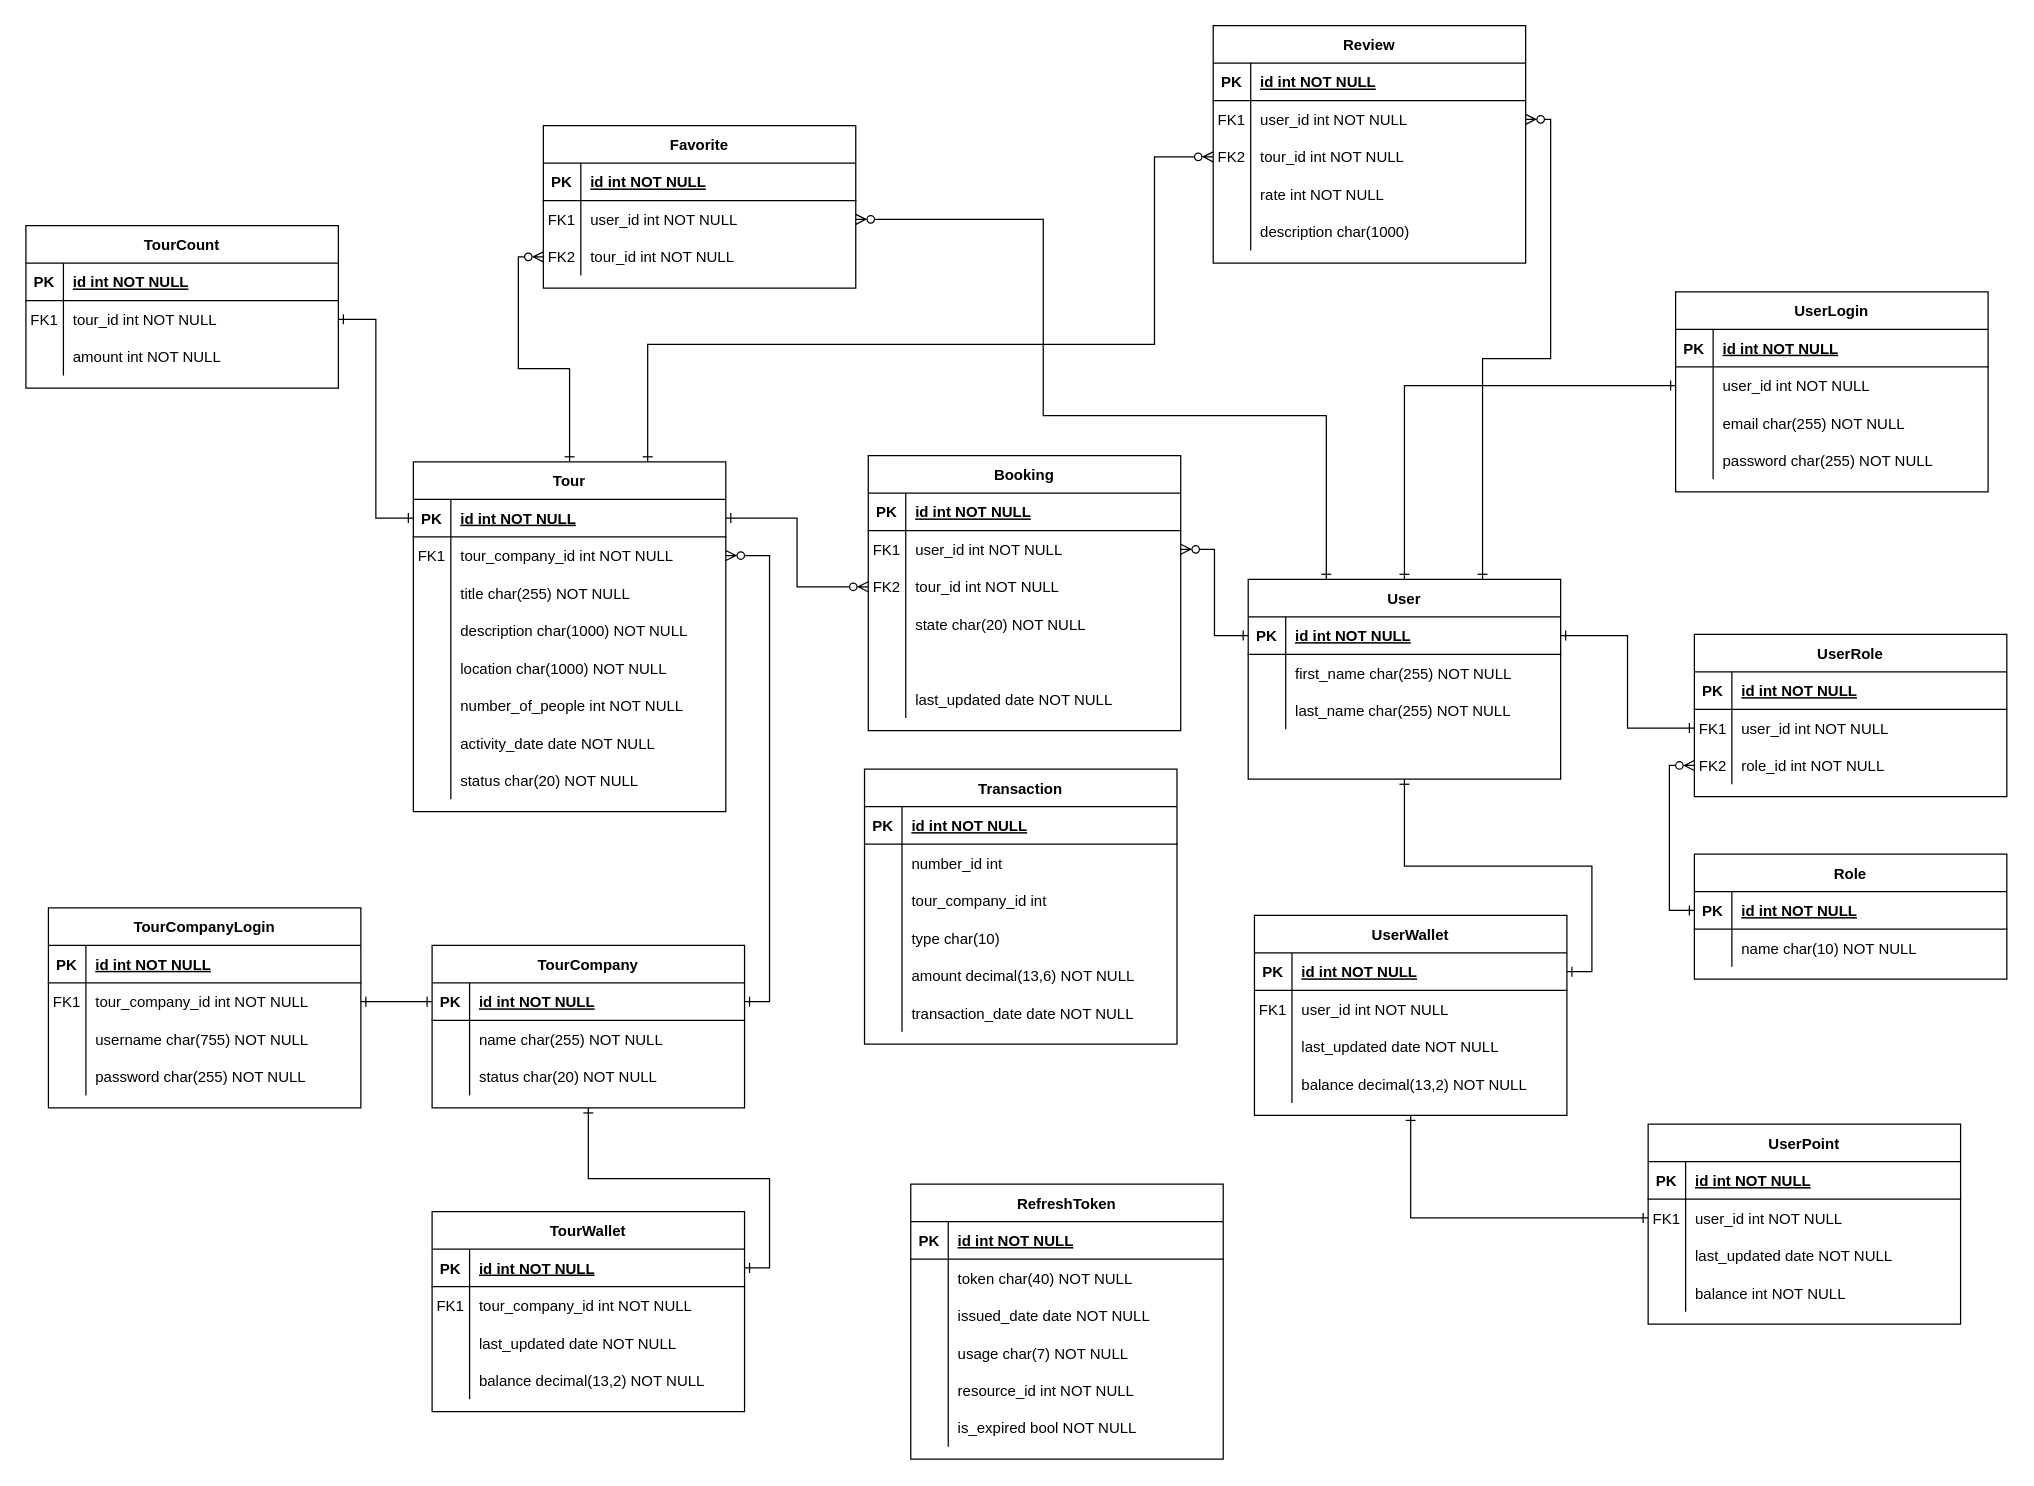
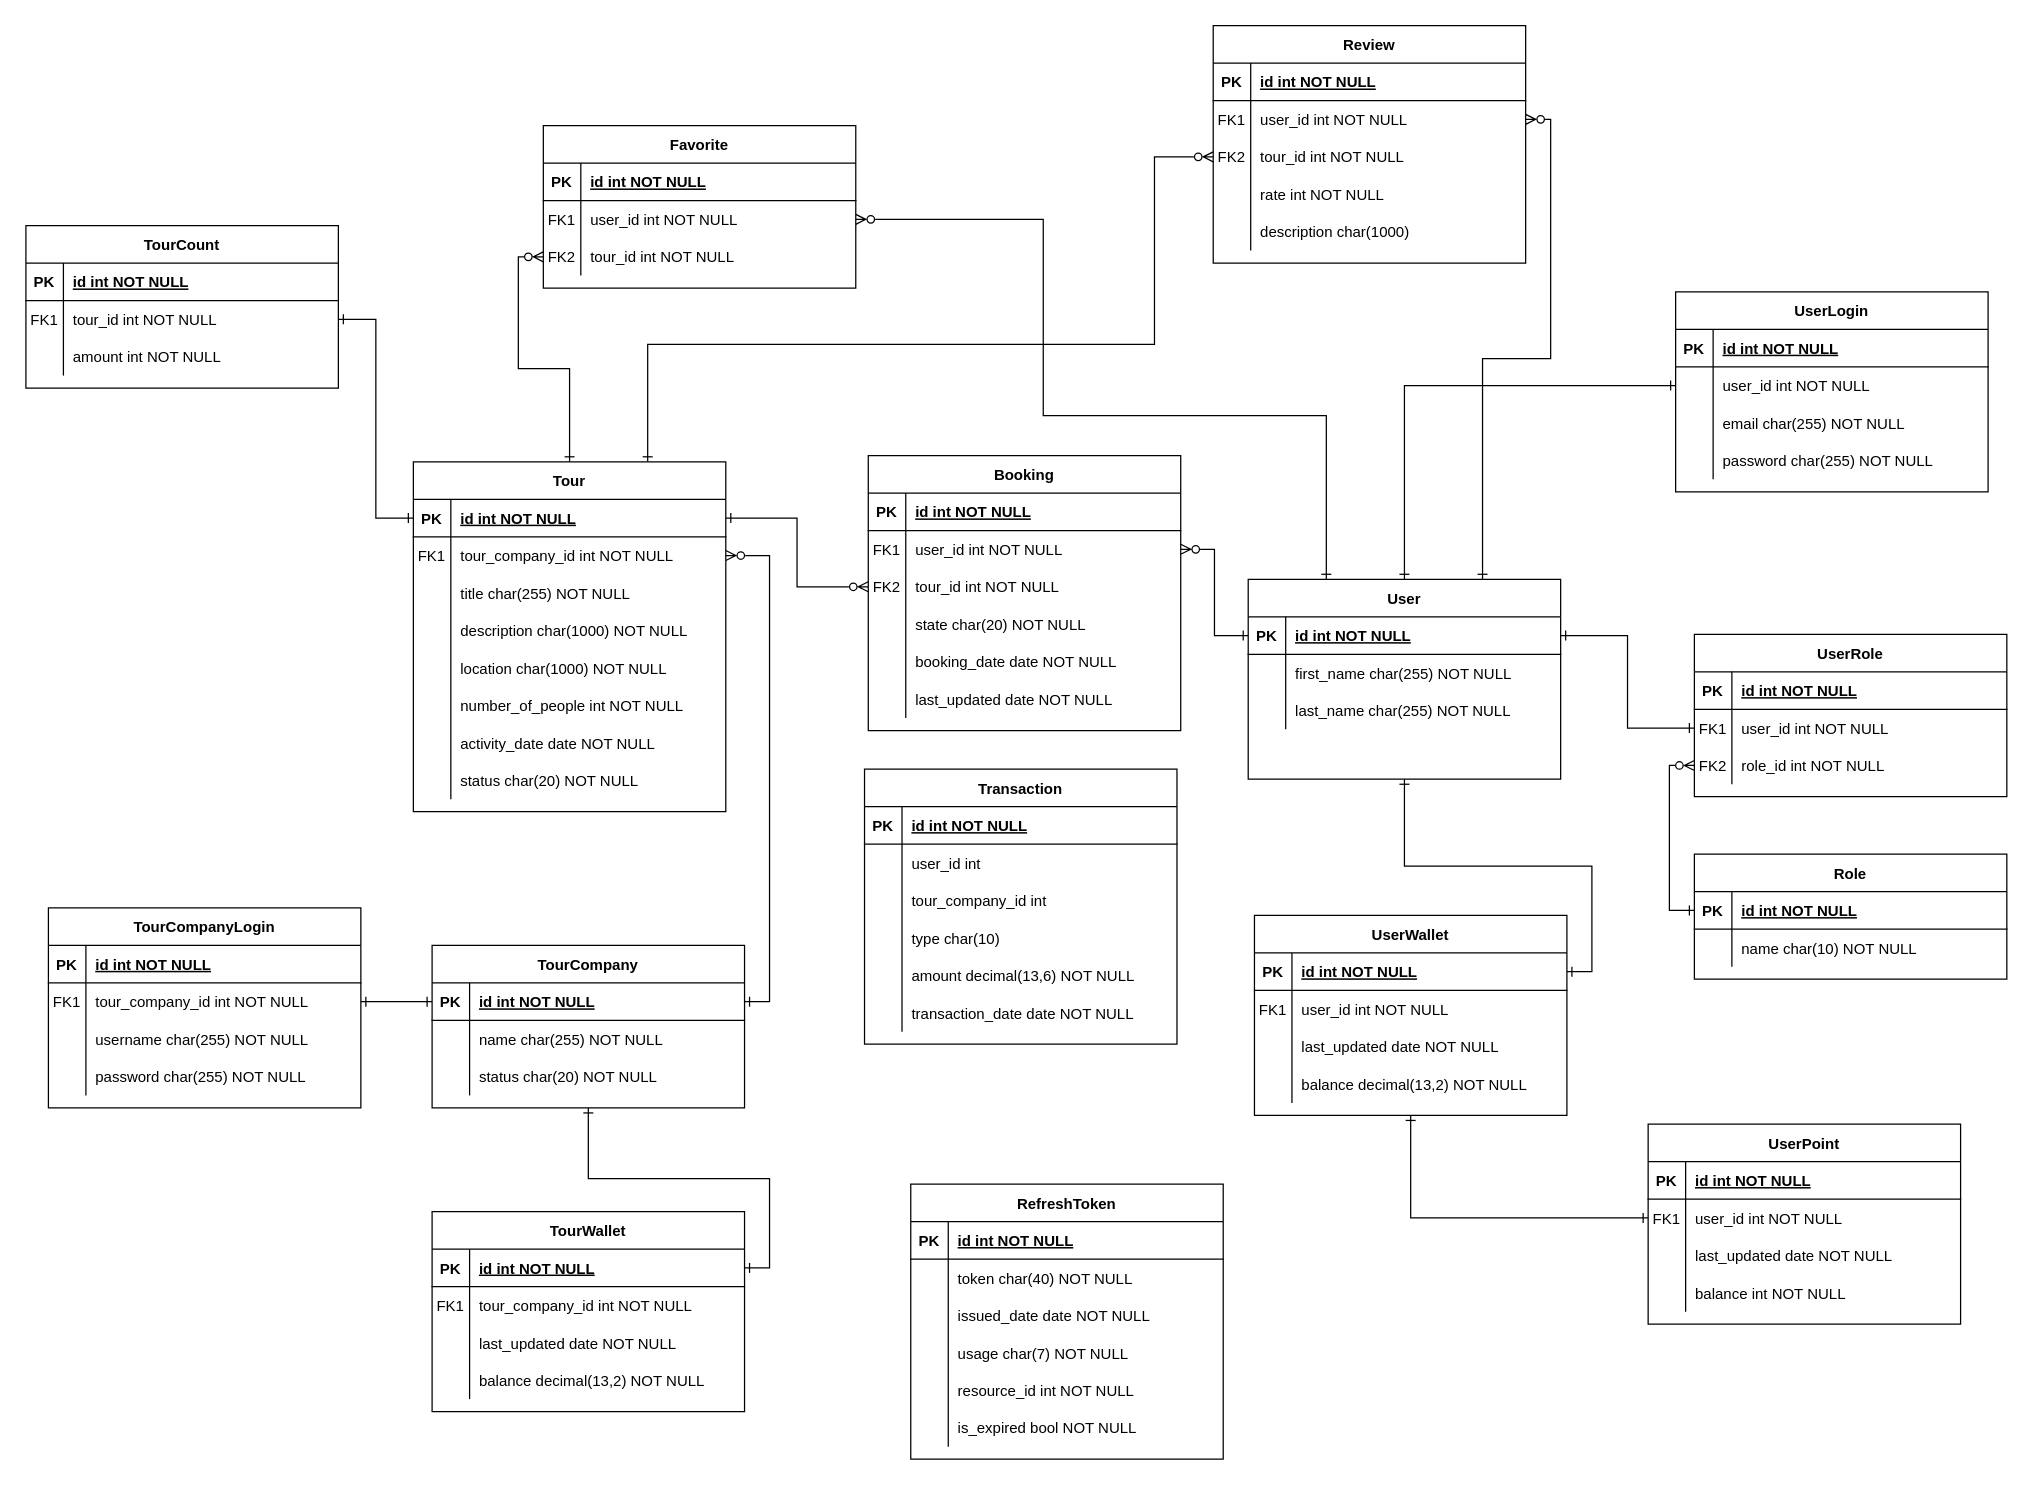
node "booking_date date NOT NULL": added
node "number_id int": label "number_id int" -> "user_id int"
node "username char(755) NOT NULL": label "username char(755) NOT NULL" -> "username char(255) NOT NULL"
